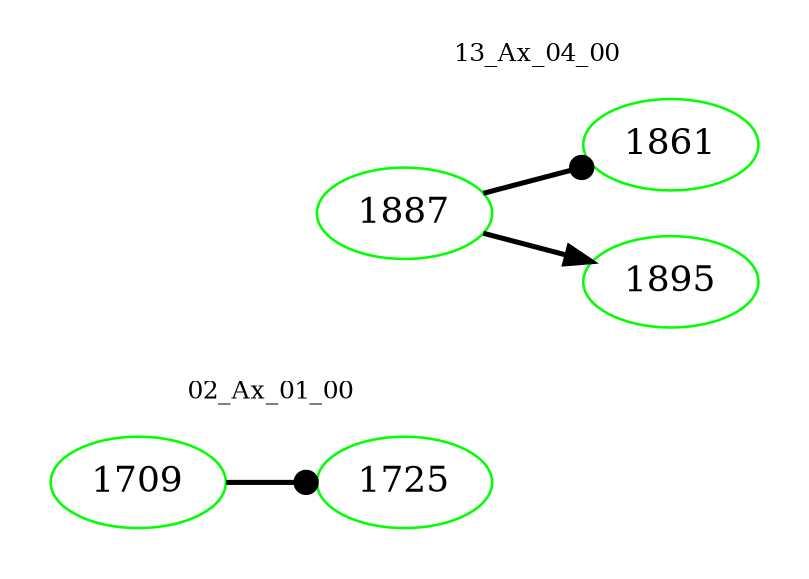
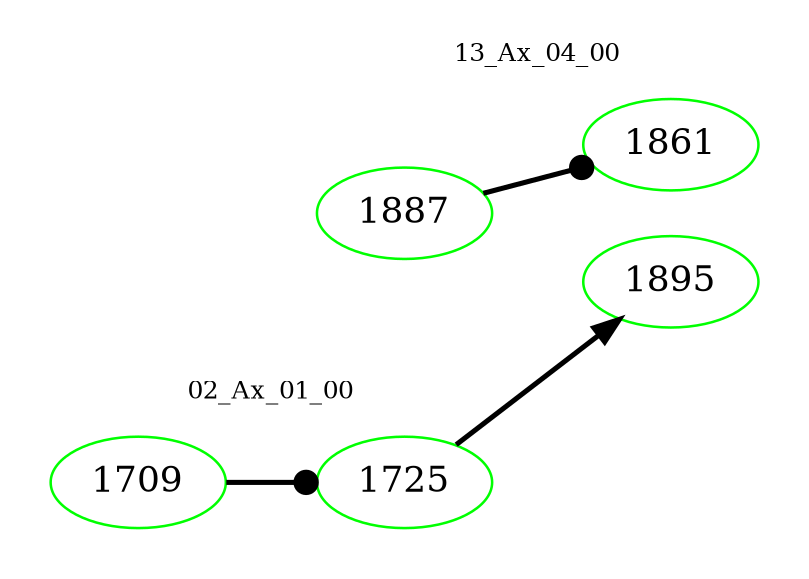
edge "1887" -> "1895": now "1725" -> "1895"
